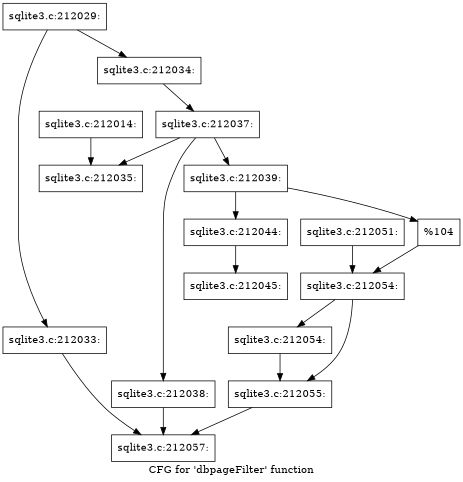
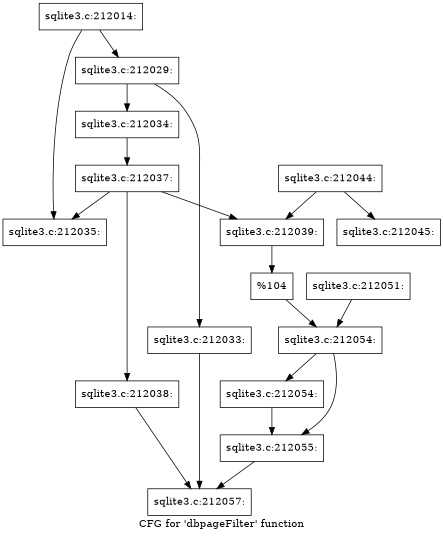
edge "sqlite3.c:212014:" -> "sqlite3.c:212029:": added
edge "sqlite3.c:212039:" -> "sqlite3.c:212044:": reversed
